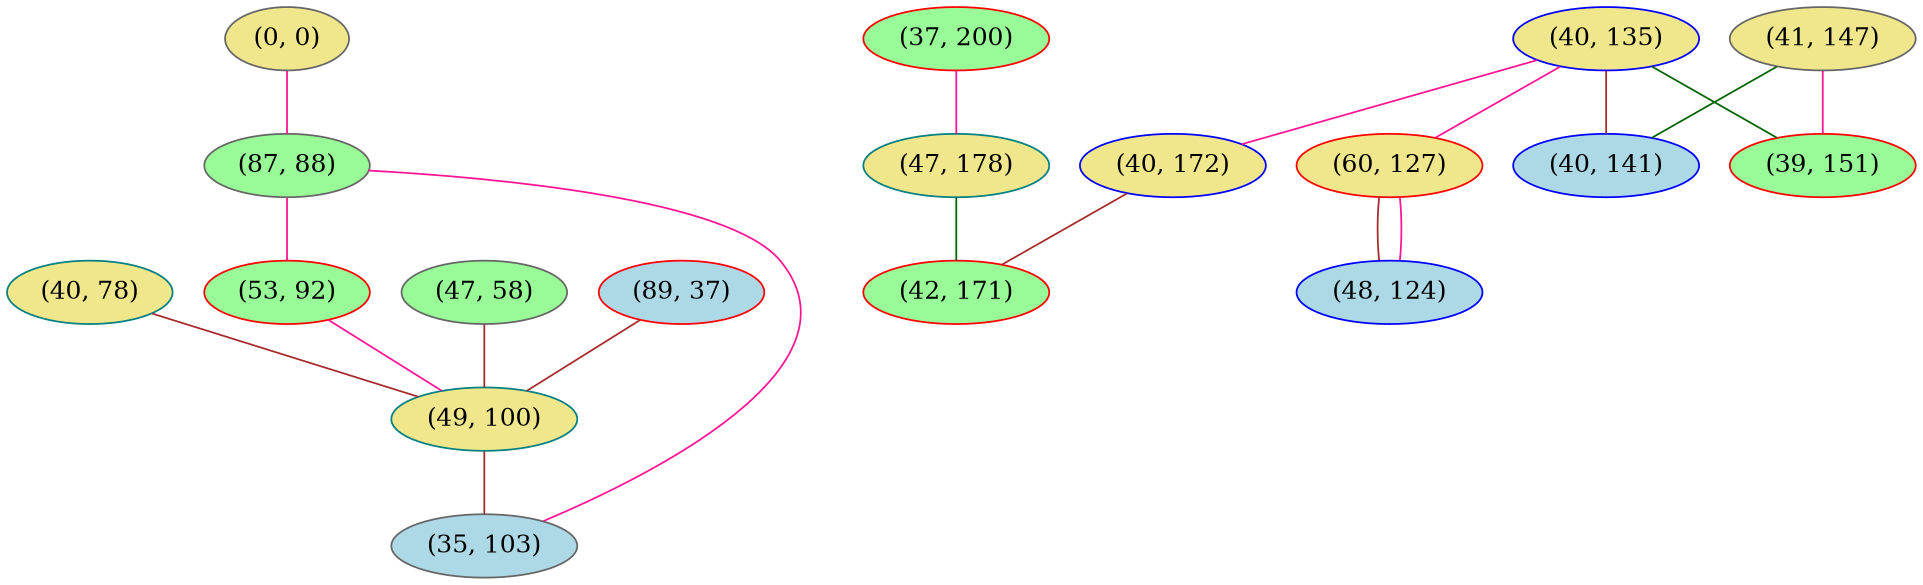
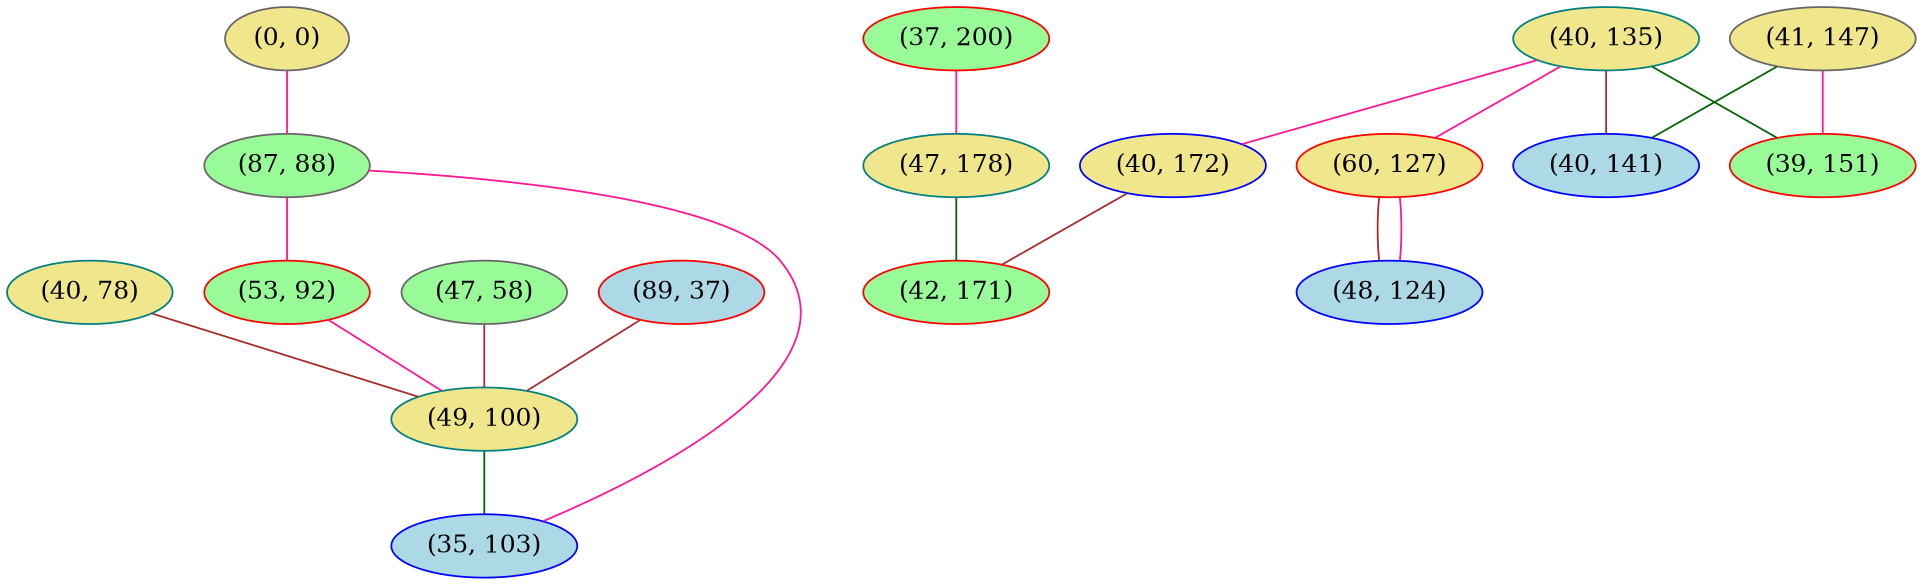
node "(40, 135)": color blue -> teal
edge "(49, 100)" -- "(35, 103)": color brown -> darkgreen
node "(35, 103)": color gray40 -> blue
